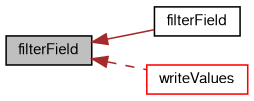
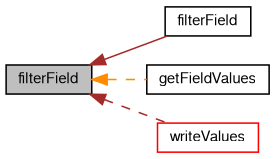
node "getFieldValues": added
